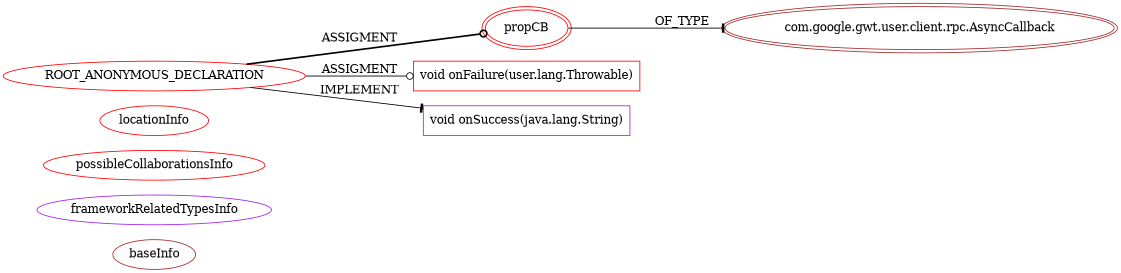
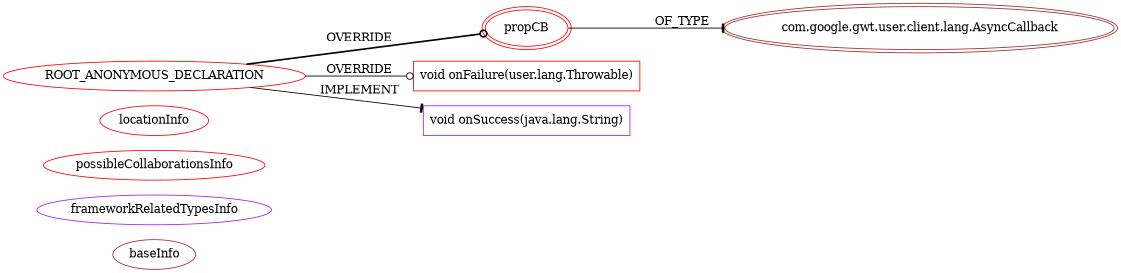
node "com.google.gwt.user.client.rpc.AsyncCallback": label "com.google.gwt.user.client.rpc.AsyncCallback" -> "com.google.gwt.user.client.lang.AsyncCallback"
edge "ROOT_ANONYMOUS_DECLARATION" -> "propCB": label "ASSIGMENT" -> "OVERRIDE"
edge "ROOT_ANONYMOUS_DECLARATION" -> "void onFailure(user.lang.Throwable)": label "ASSIGMENT" -> "OVERRIDE"
